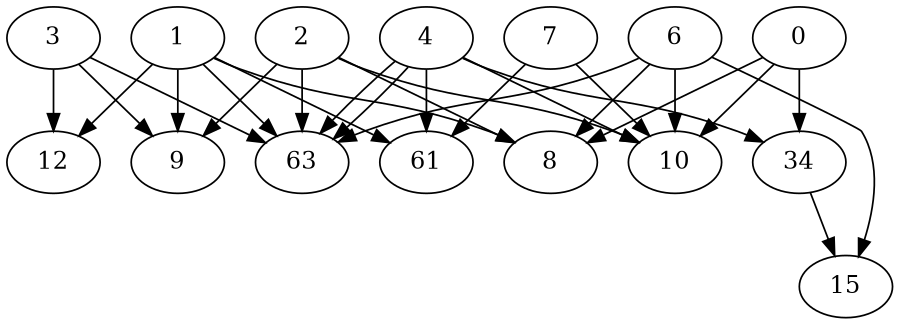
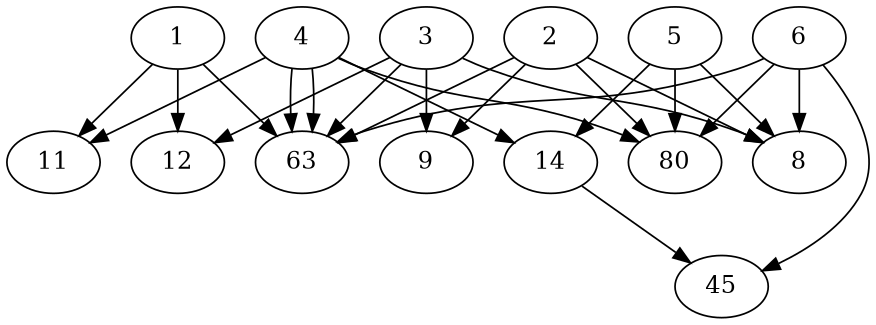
node "7": removed
node "0": label "0" -> "5"
edge "1" -> "9": removed
edge "1" -> "8": now "3" -> "8"
node "61": label "61" -> "11"
node "10": label "10" -> "80"
node "34": label "34" -> "14"
node "15": label "15" -> "45"
